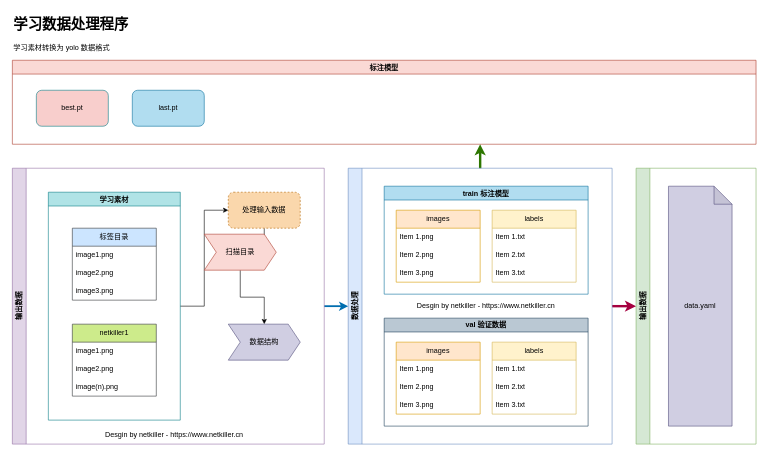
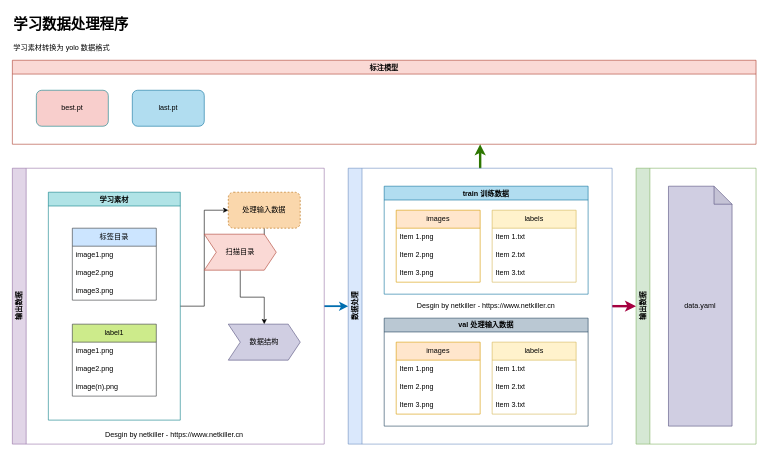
node "train 标注模型": label "train 标注模型" -> "train 训练数据"
node "val 验证数据": label "val 验证数据" -> "val 处理输入数据"
node "netkiller1": label "netkiller1" -> "label1"
